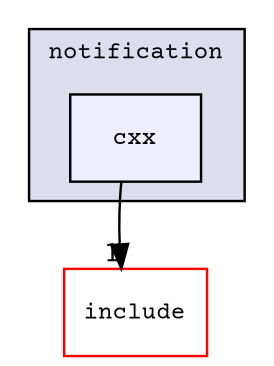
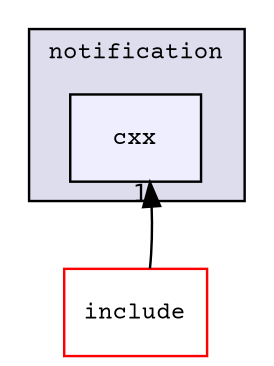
edge "cxx" -> "include": reversed
